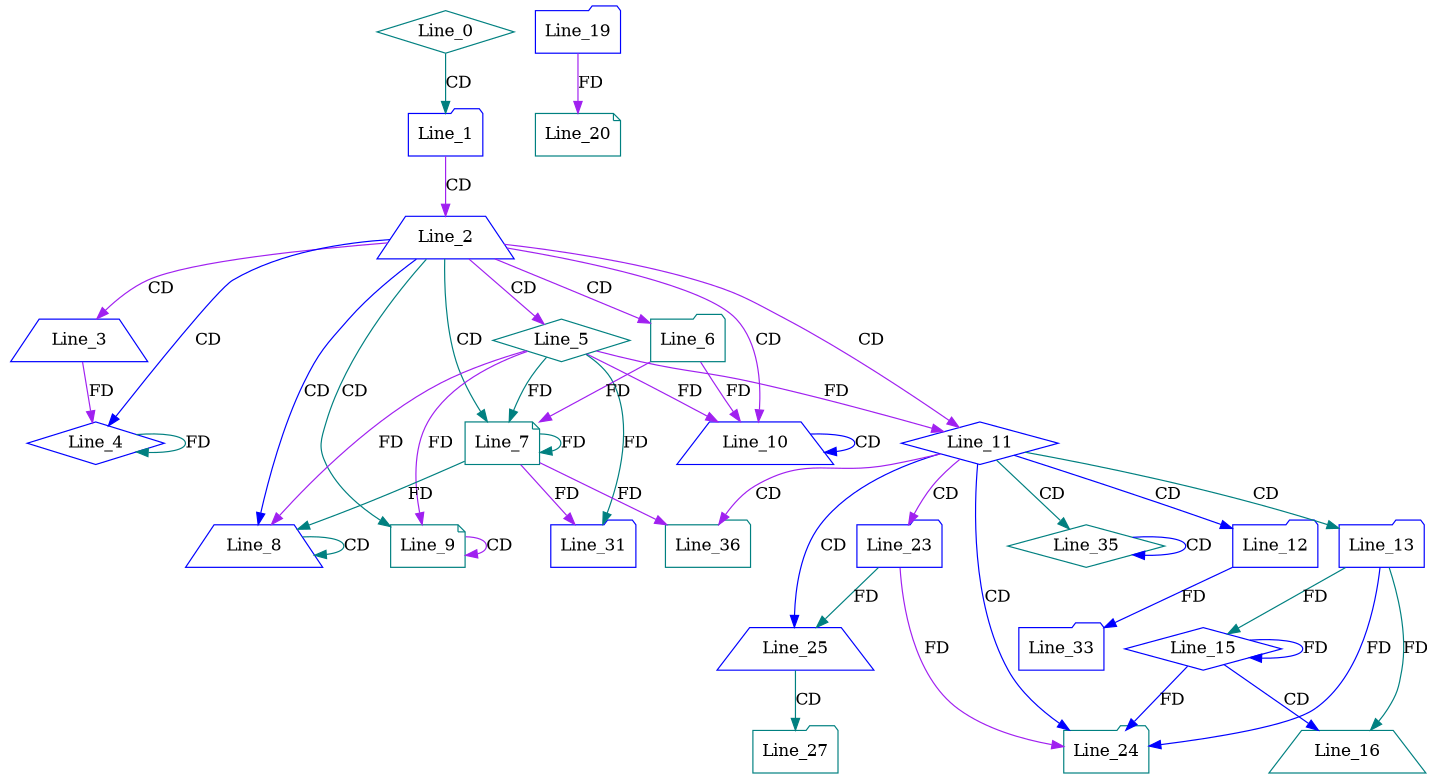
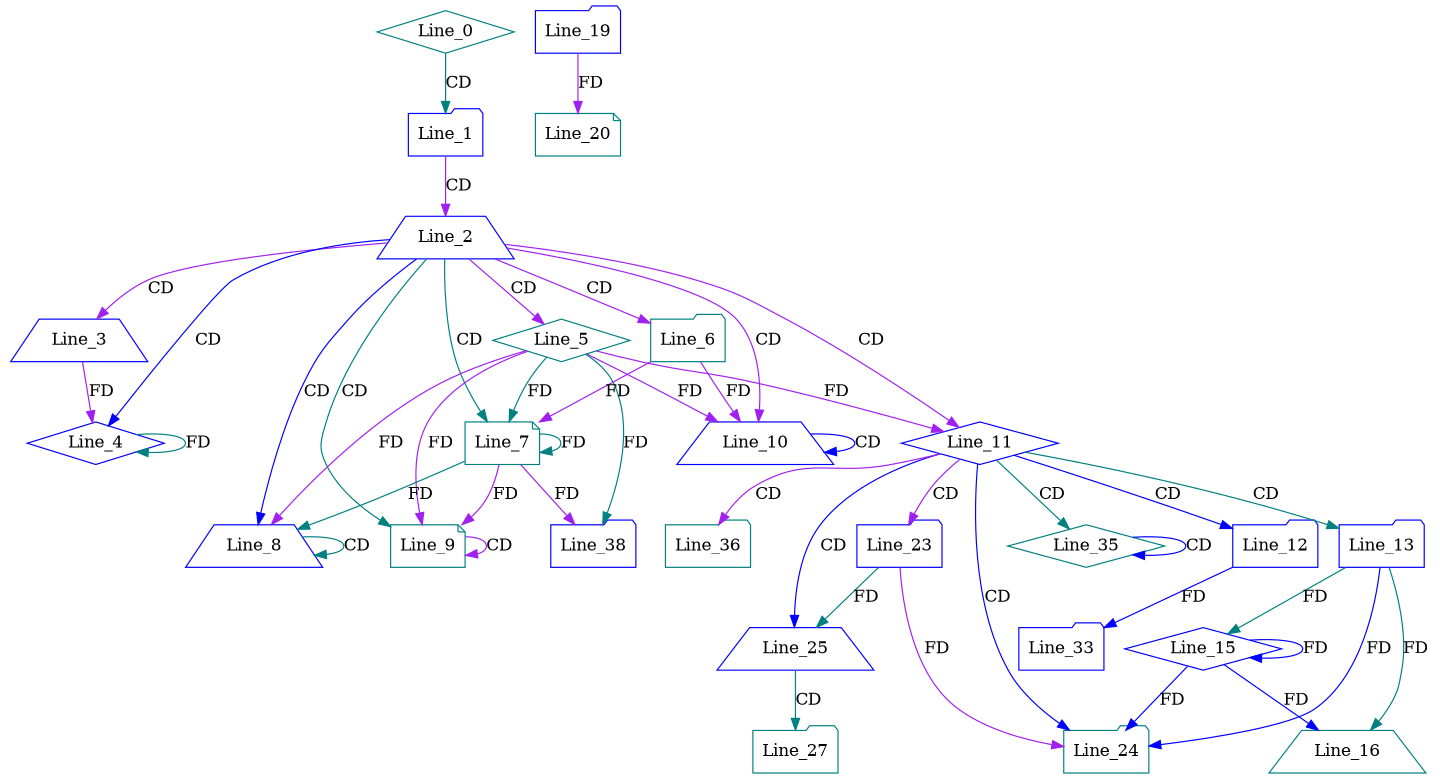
edge "Line_7" -> "Line_36": now "Line_7" -> "Line_9"
node "Line_31": label "Line_31" -> "Line_38"
edge "Line_15" -> "Line_16": label "CD" -> "FD"
